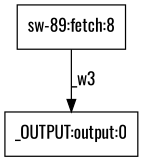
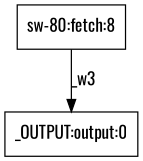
node "sw-89:fetch:8": label "sw-89:fetch:8" -> "sw-80:fetch:8"
